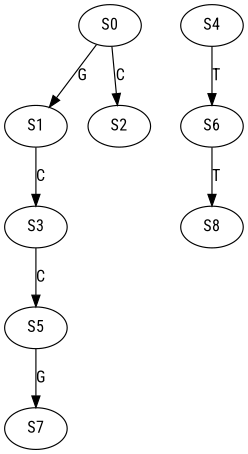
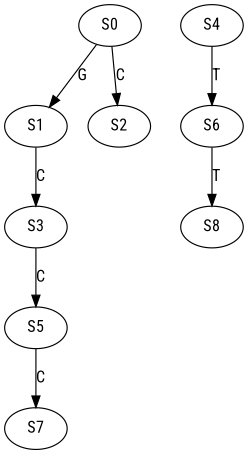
edge "S5" -> "S7": label "G" -> "C"
